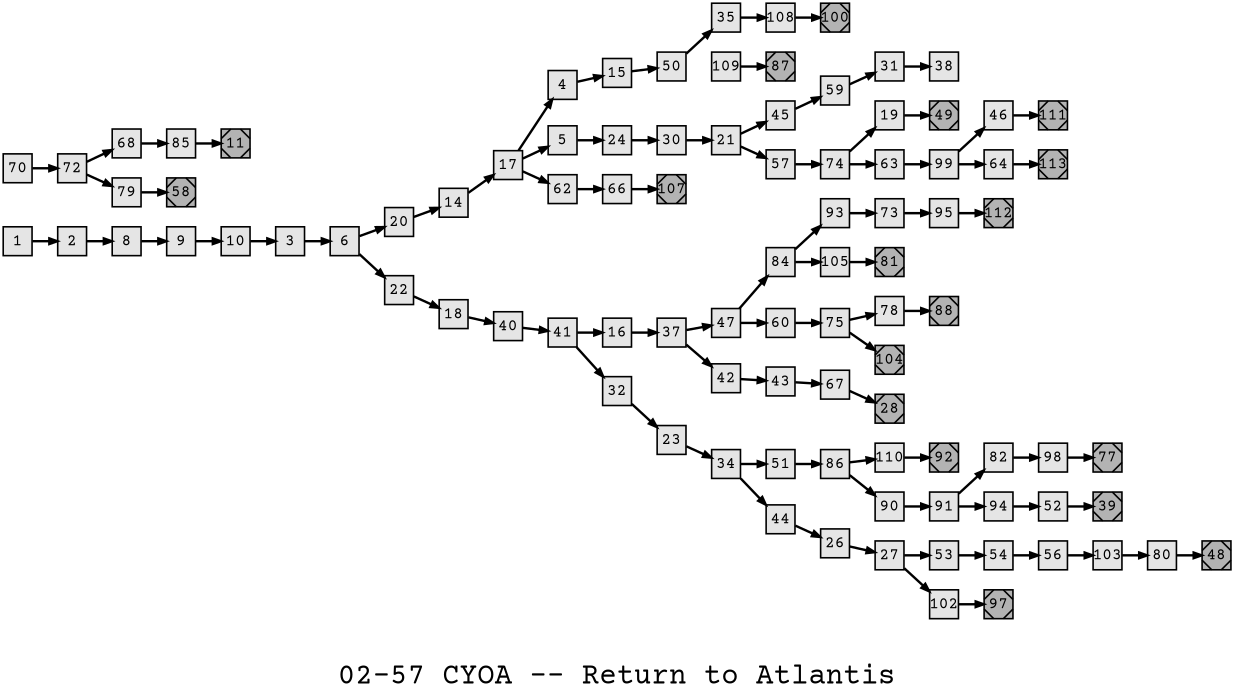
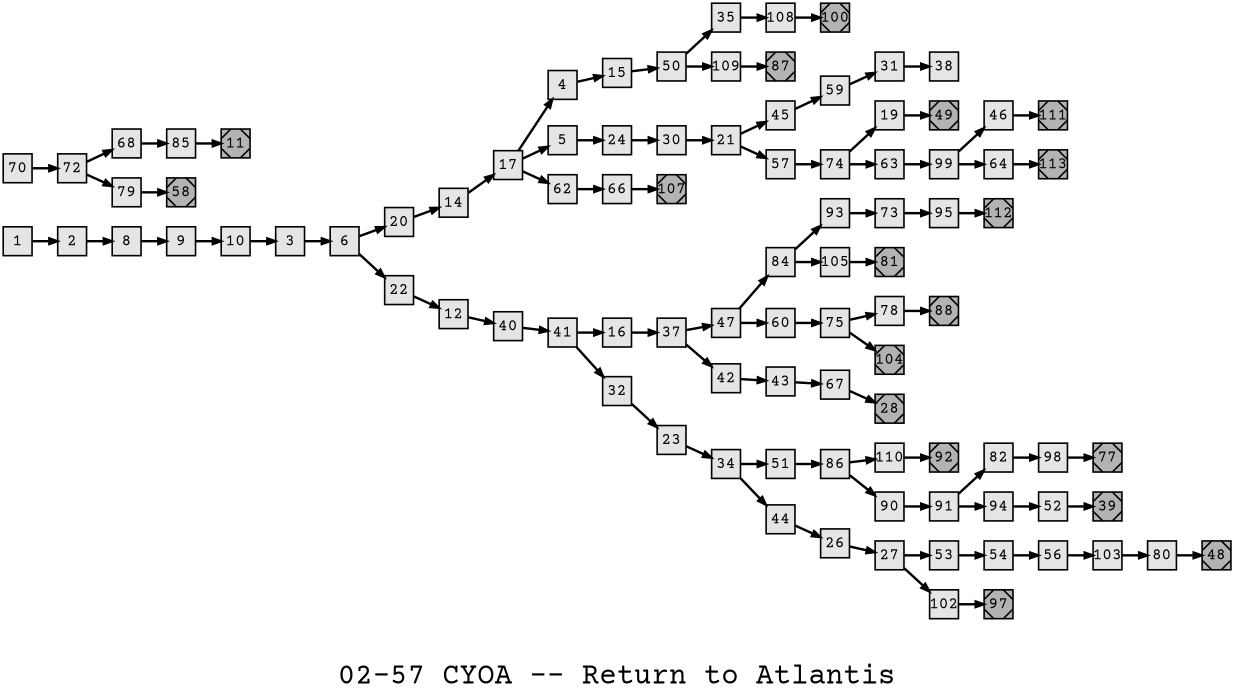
edge "50" -> "109": added
node "18": label "18" -> "12"
